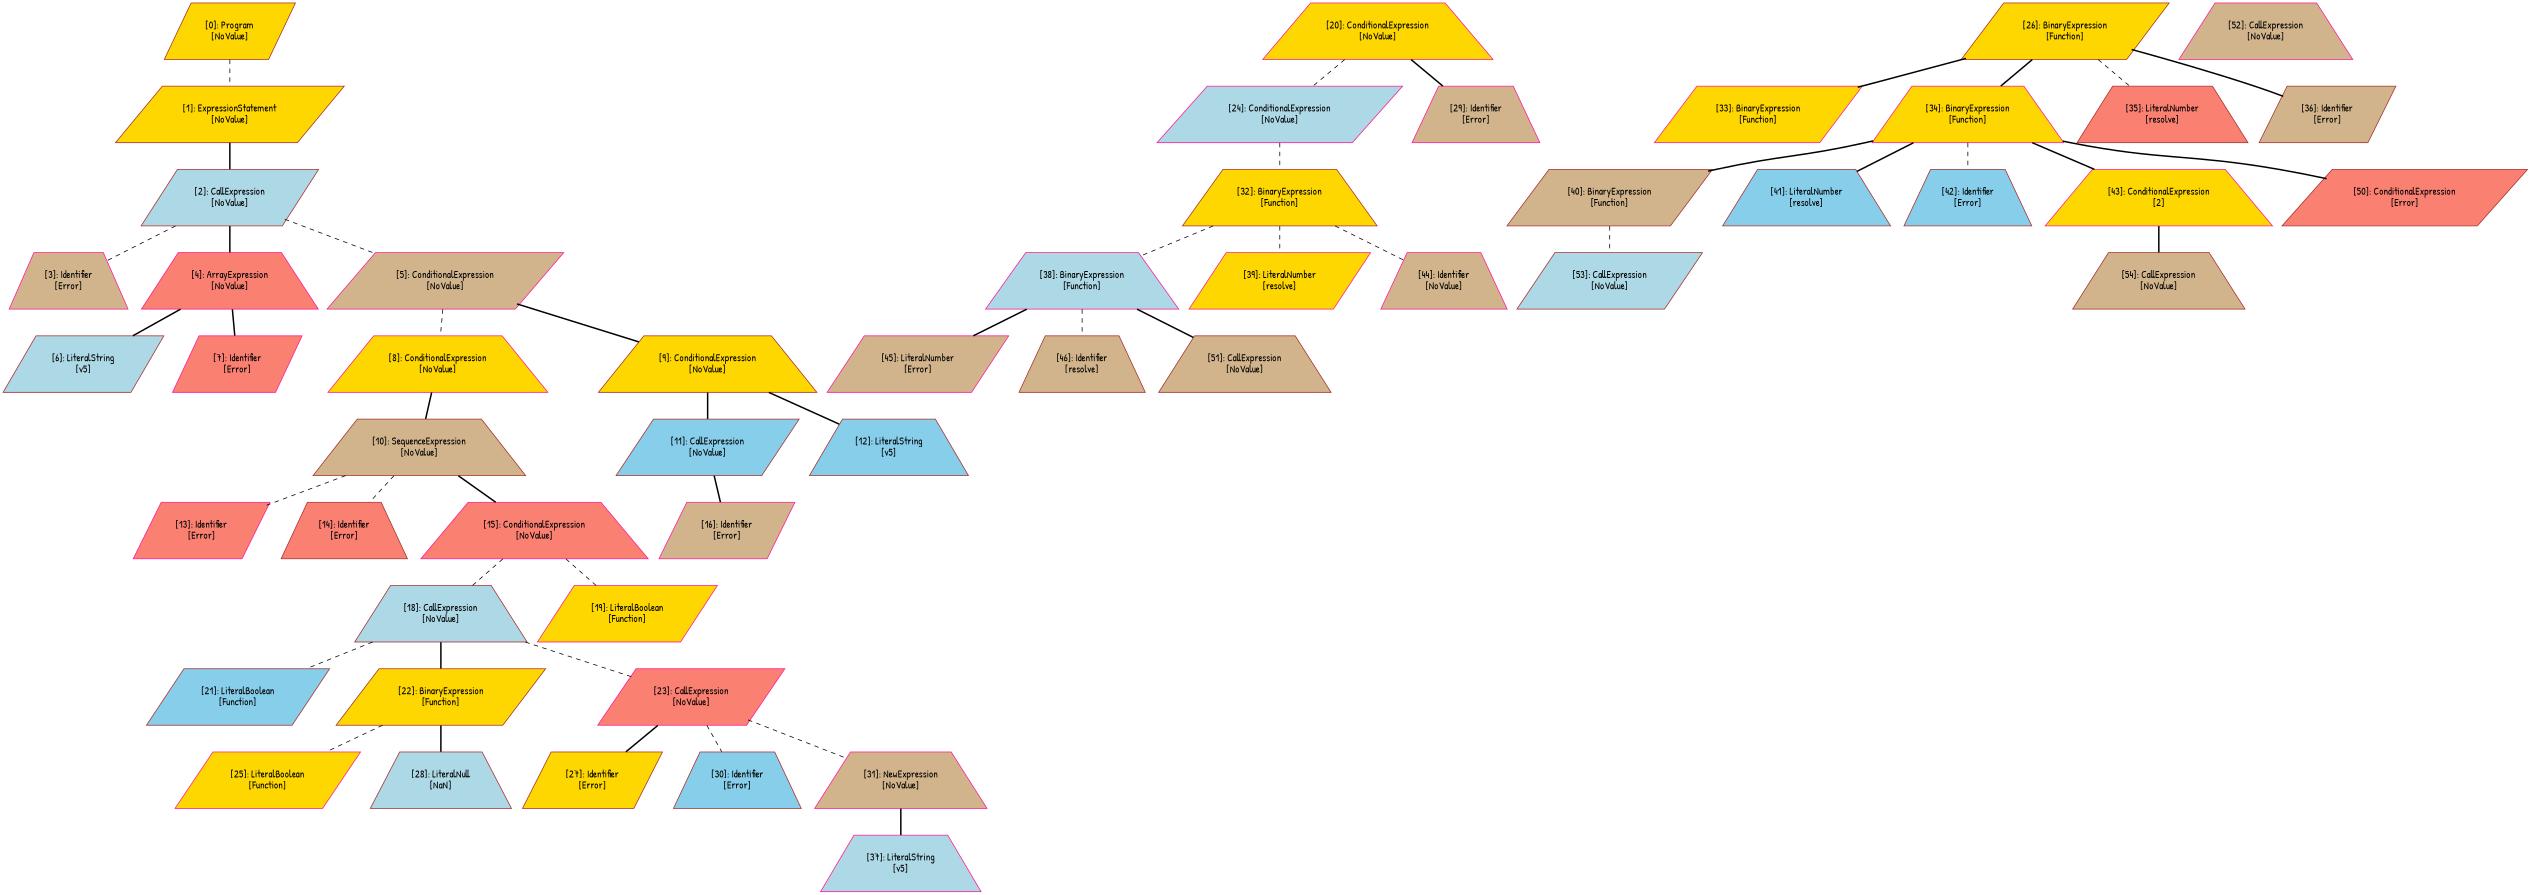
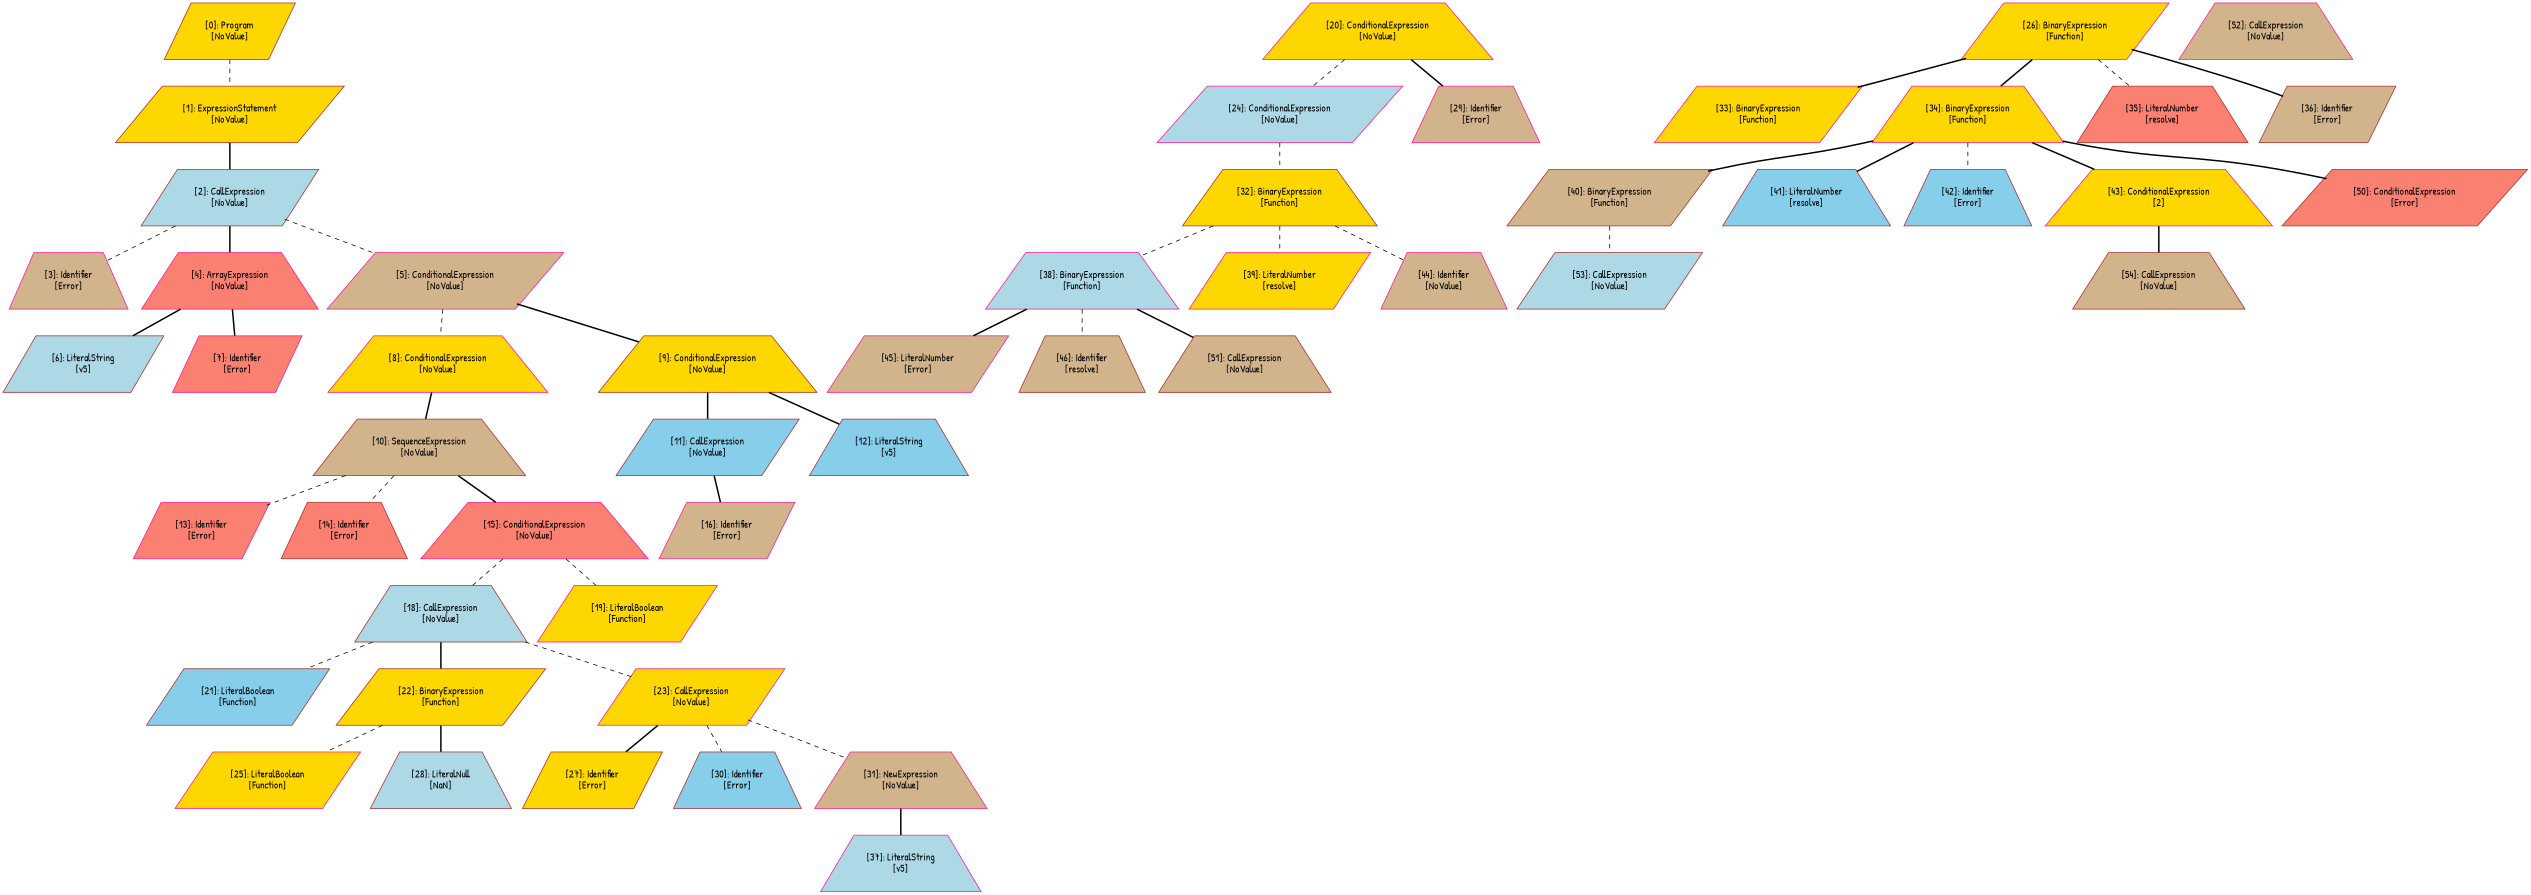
node "[26]: BinaryExpression [Function]": color brown -> deeppink
node "[23]: CallExpression [NoValue]": fillcolor salmon -> gold
